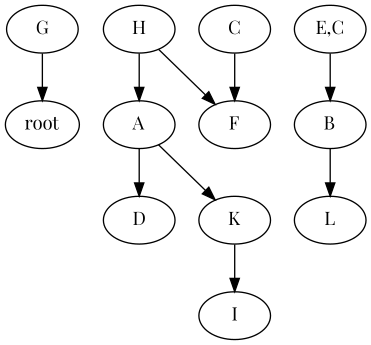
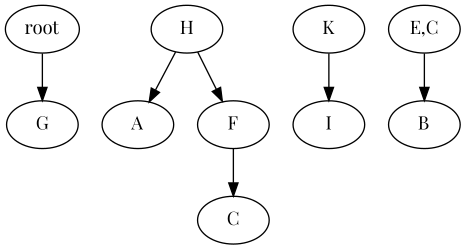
edge "G" -> "root": reversed
edge "C" -> "F": reversed
edge "A" -> "K": removed
node "D": removed
node "L": removed
